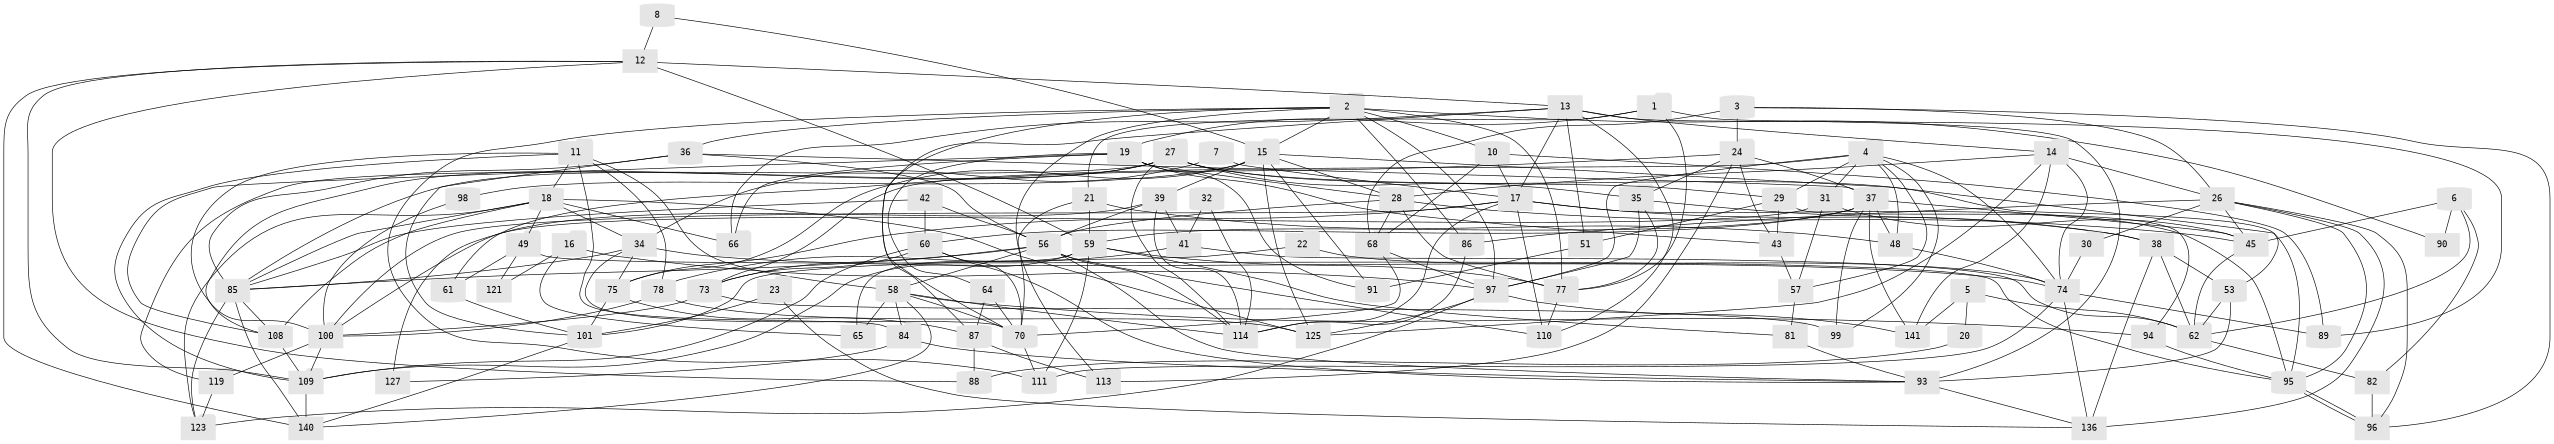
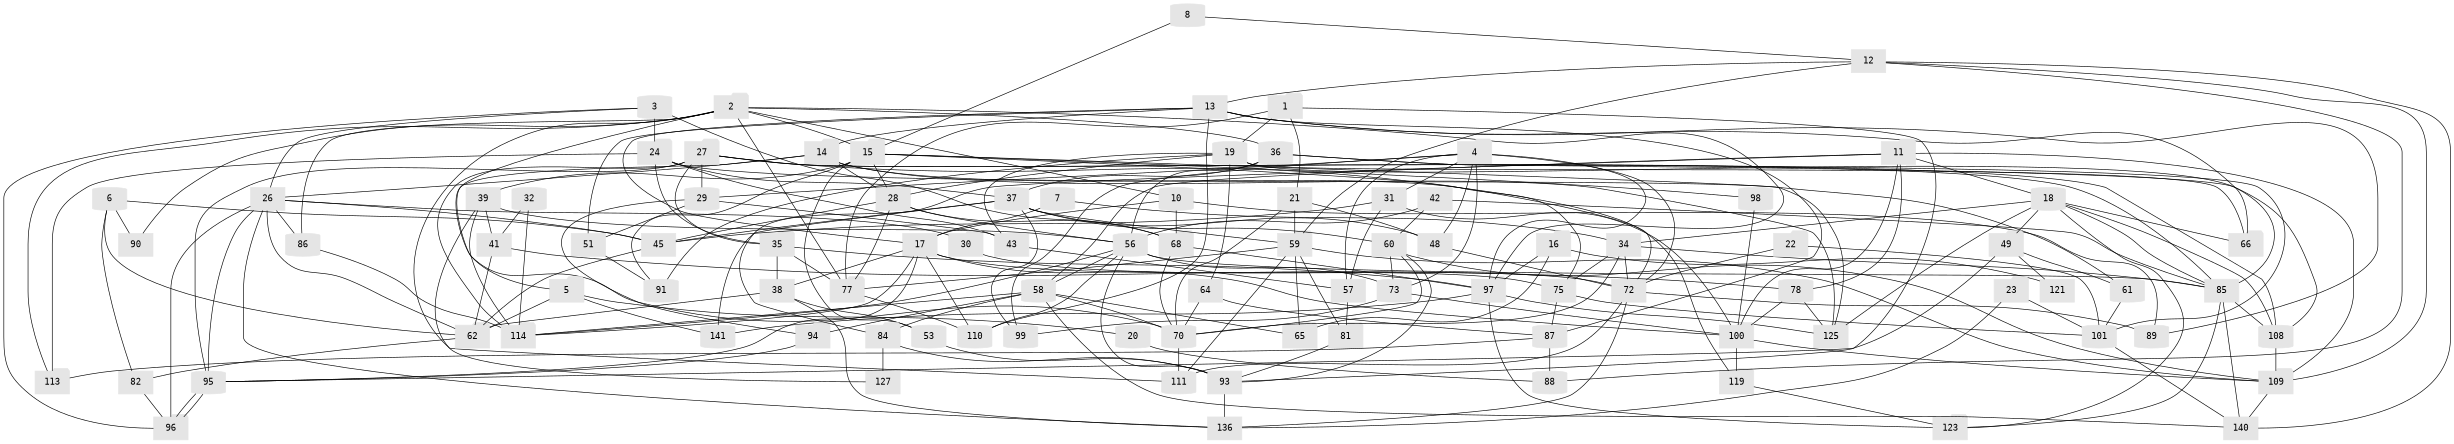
edge "14" -- "141": now "14" -- "5"
node "74": label "74" -> "72"
edge "53" -- "62": now "26" -- "62"
